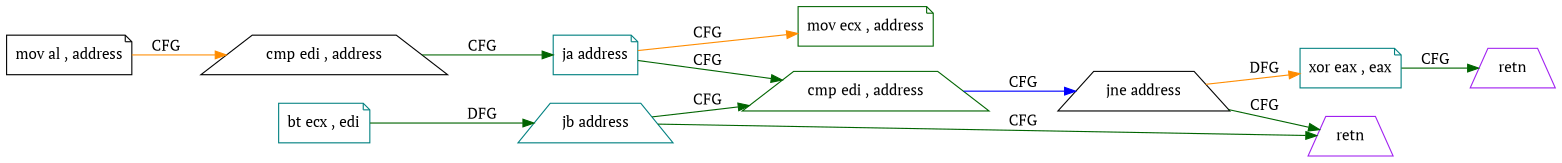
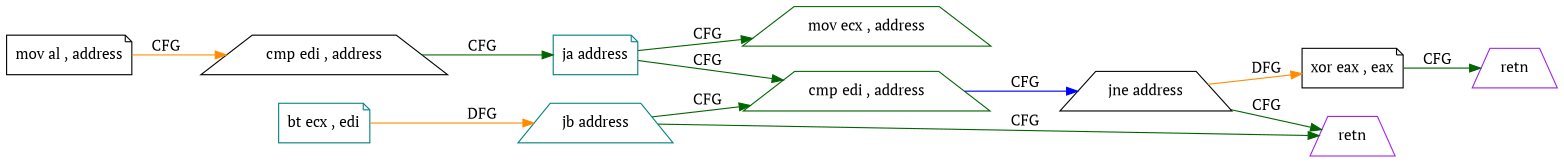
node "mov ecx , address": shape note -> trapezium
edge "ja address" -> "mov ecx , address": color darkorange -> darkgreen
node "xor eax , eax": color teal -> black
edge "bt ecx , edi" -> "jb address": color darkgreen -> darkorange
